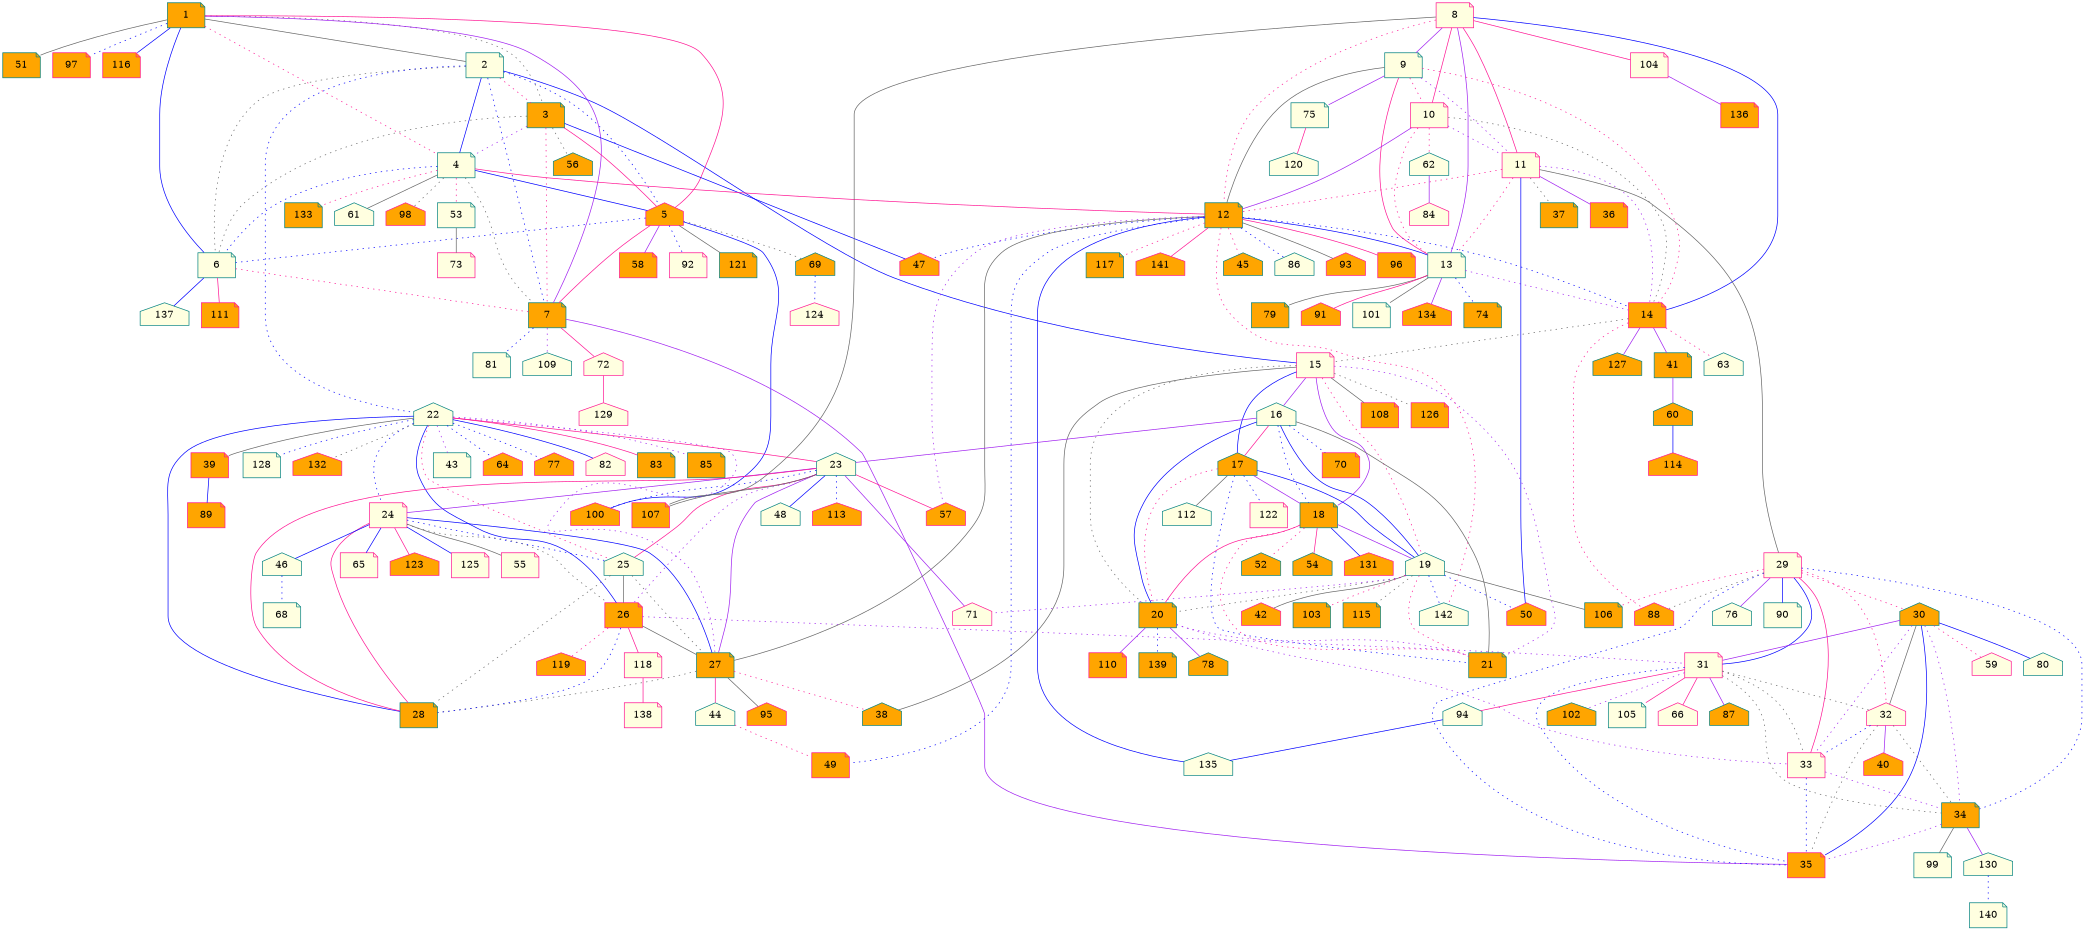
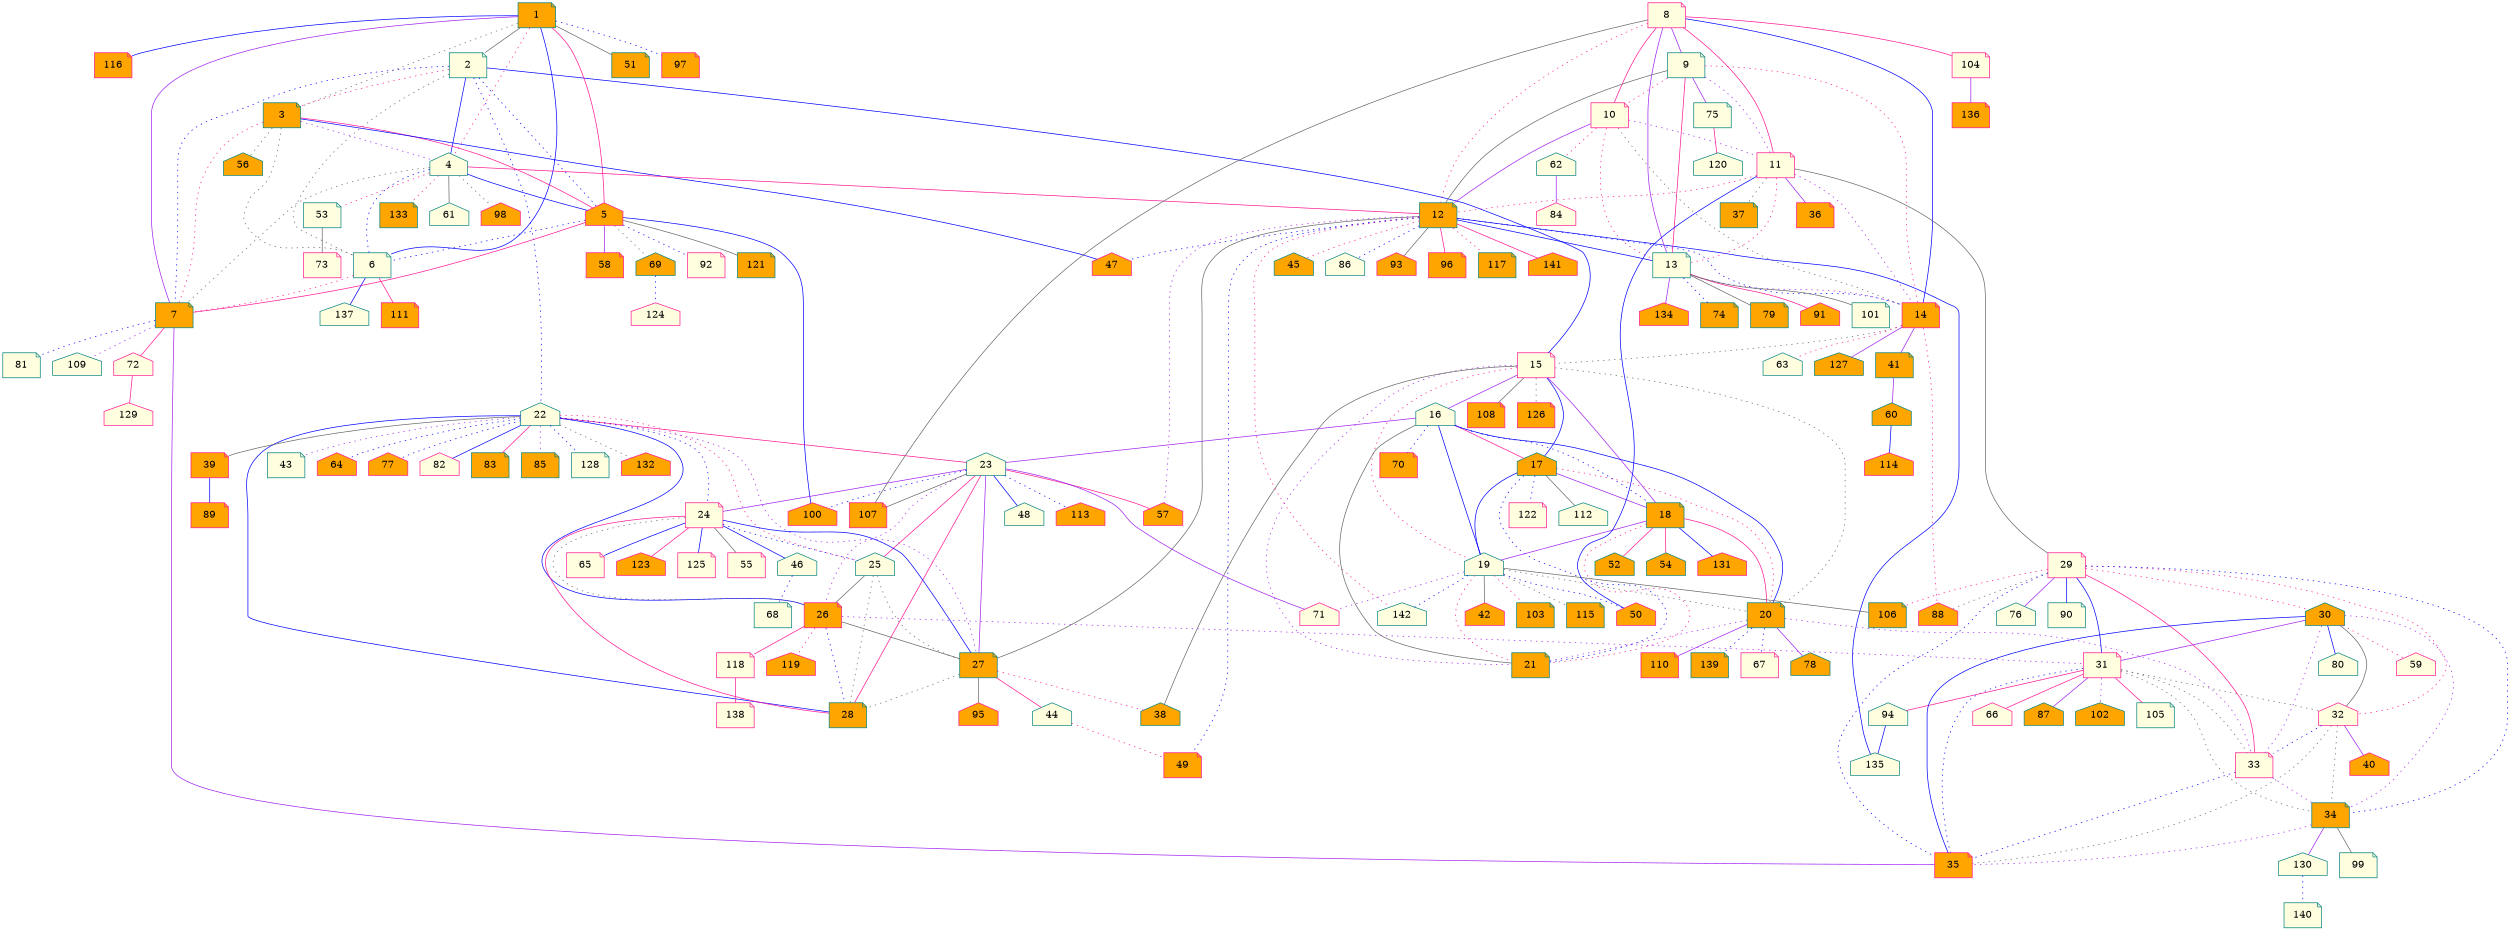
node "4": shape note -> house
edge "18" -- "52": style dotted -> solid
node "67": added
